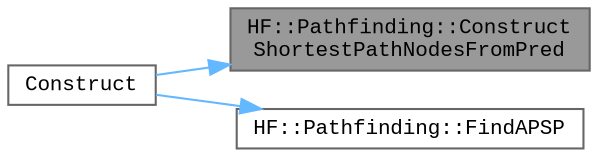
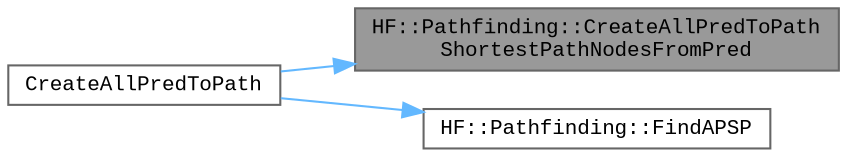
node "HF::Pathfinding::Construct ShortestPathNodesFromPred": label "HF::Pathfinding::Construct ShortestPathNodesFromPred" -> "HF::Pathfinding::CreateAllPredToPath ShortestPathNodesFromPred"
node "Construct": label "Construct" -> "CreateAllPredToPath"
